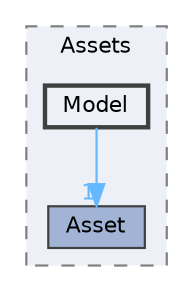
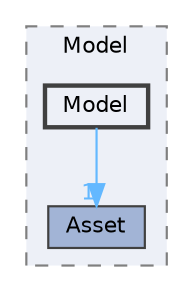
cluster "Assets": label "Assets" -> "Model"
